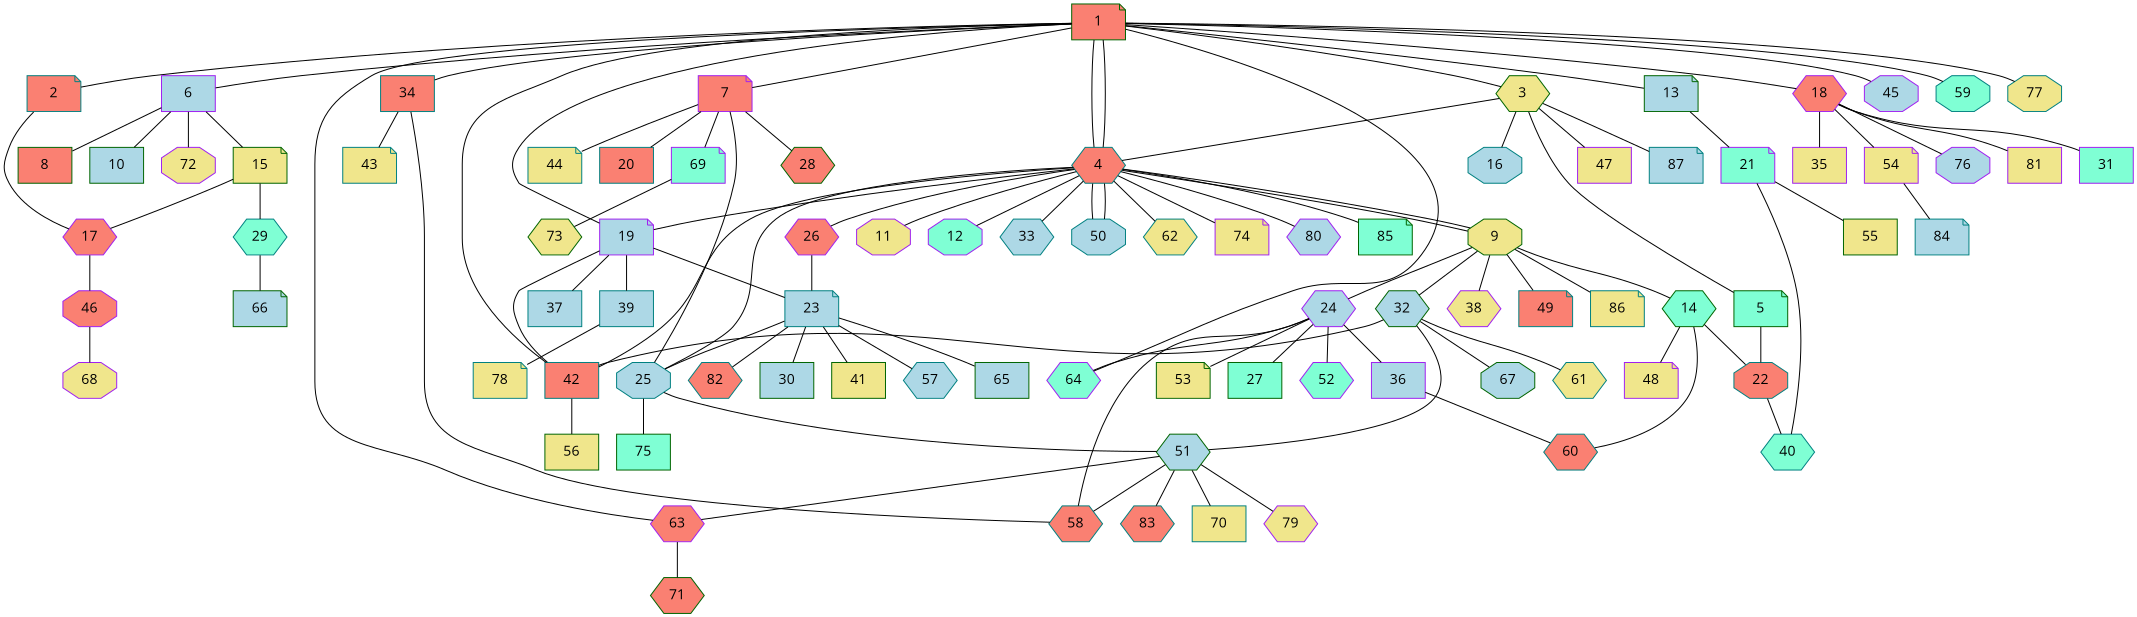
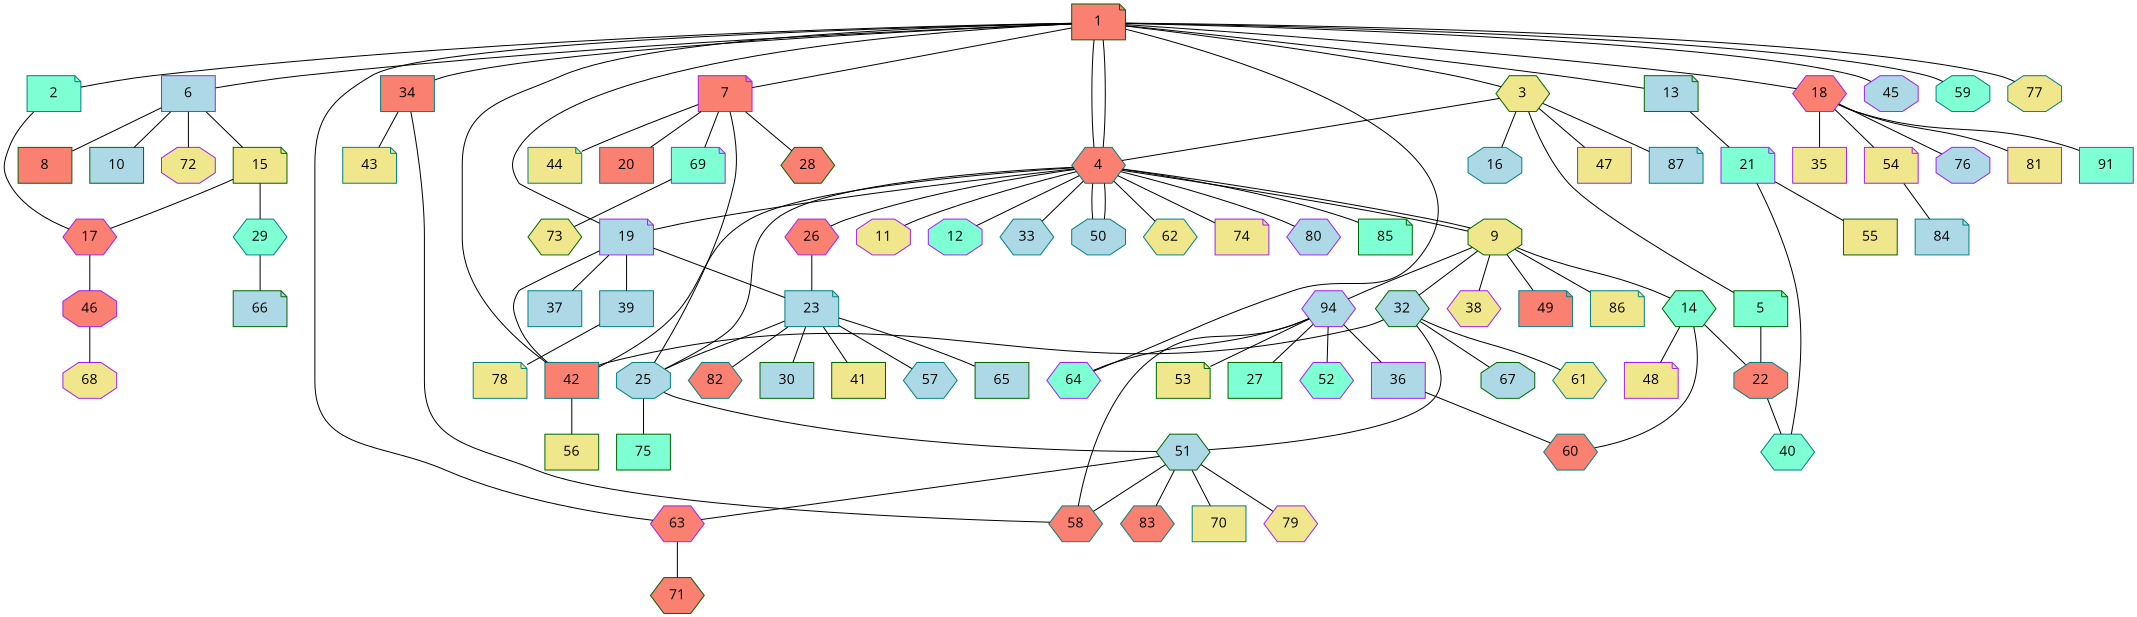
node "2": fillcolor salmon -> aquamarine
node "31": label "31" -> "91"
node "24": label "24" -> "94"
